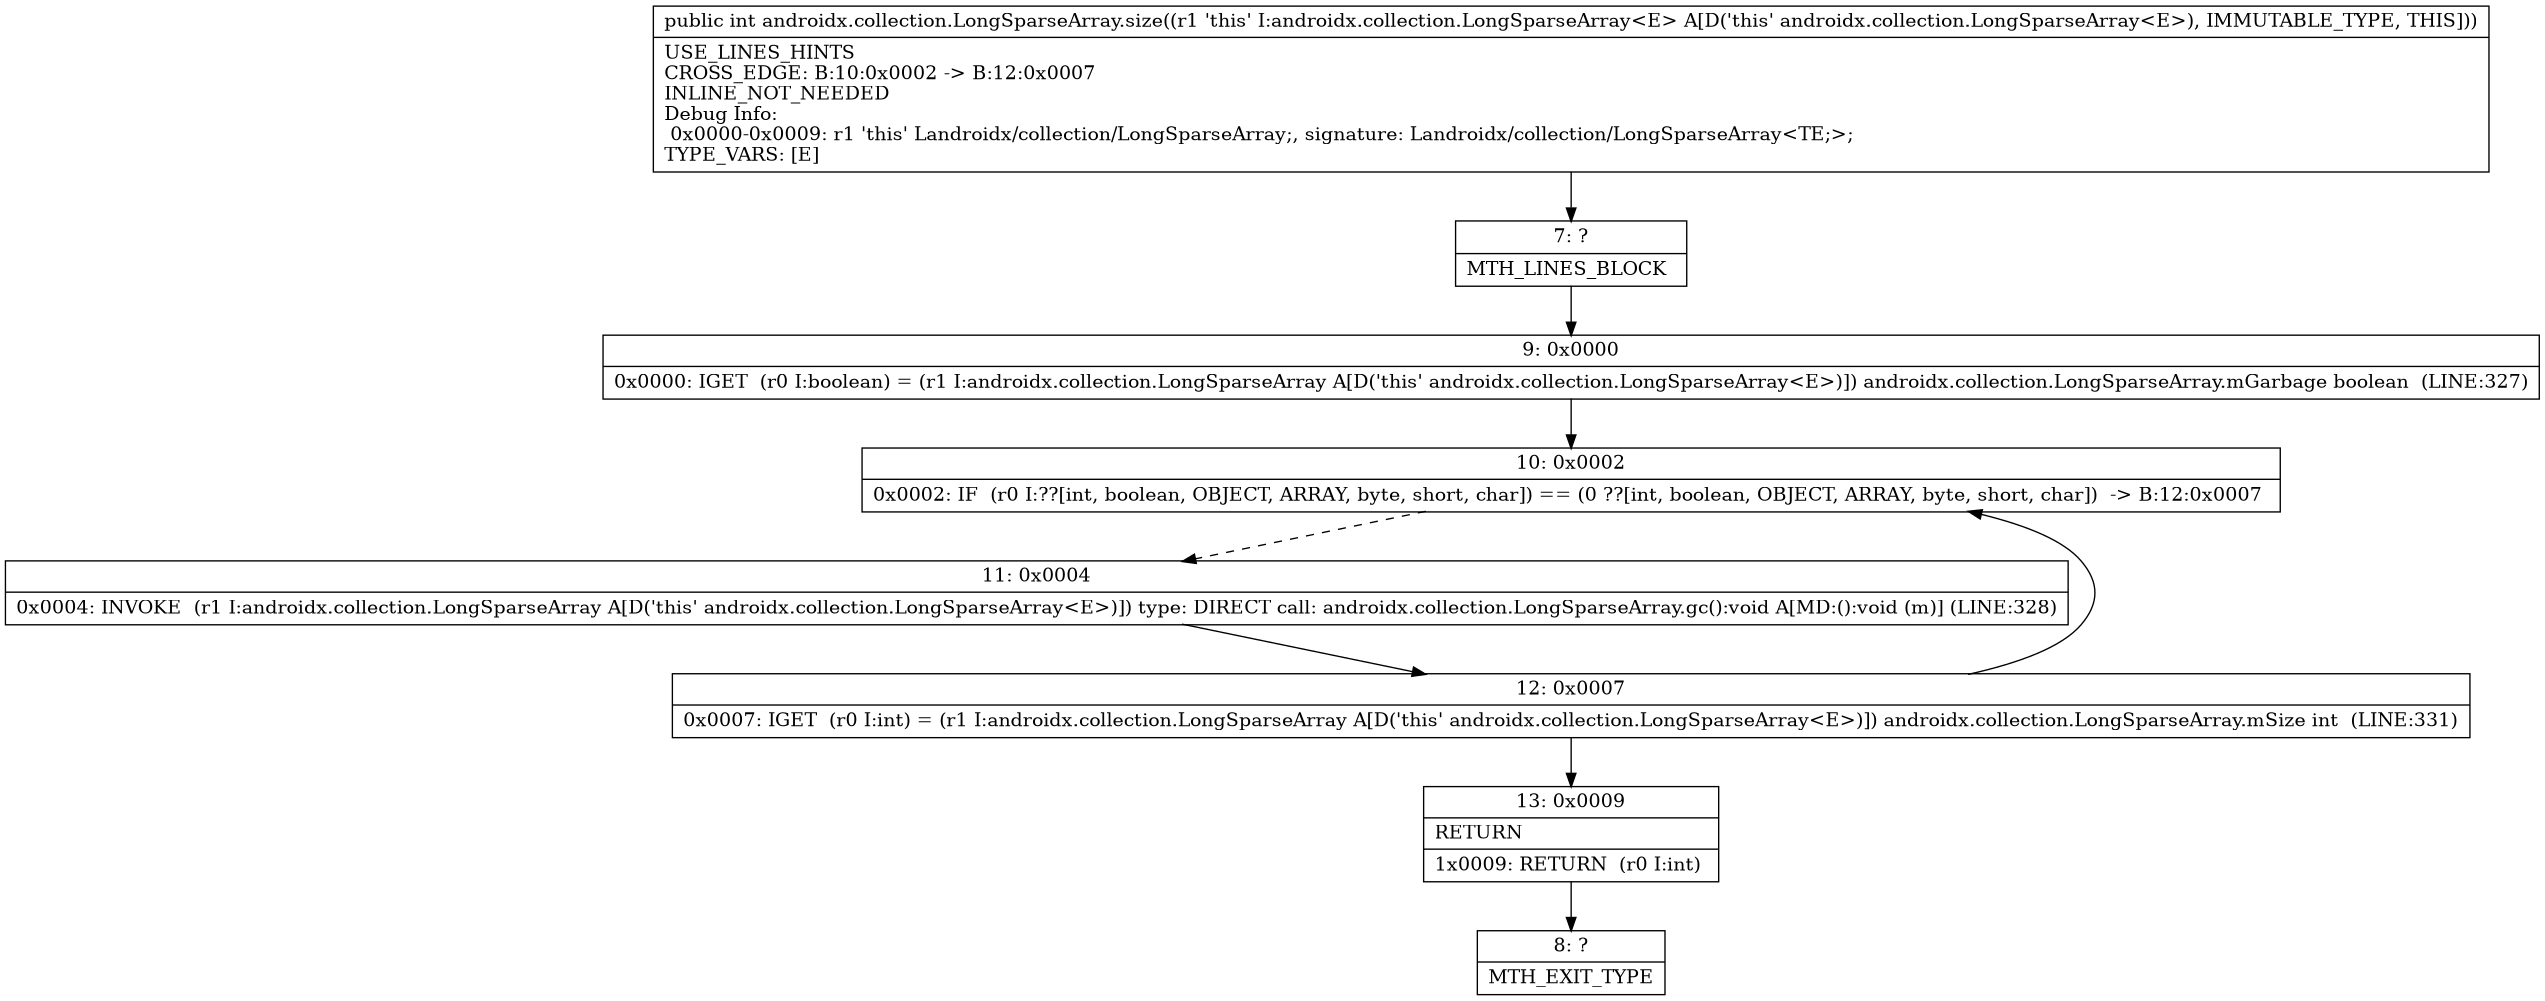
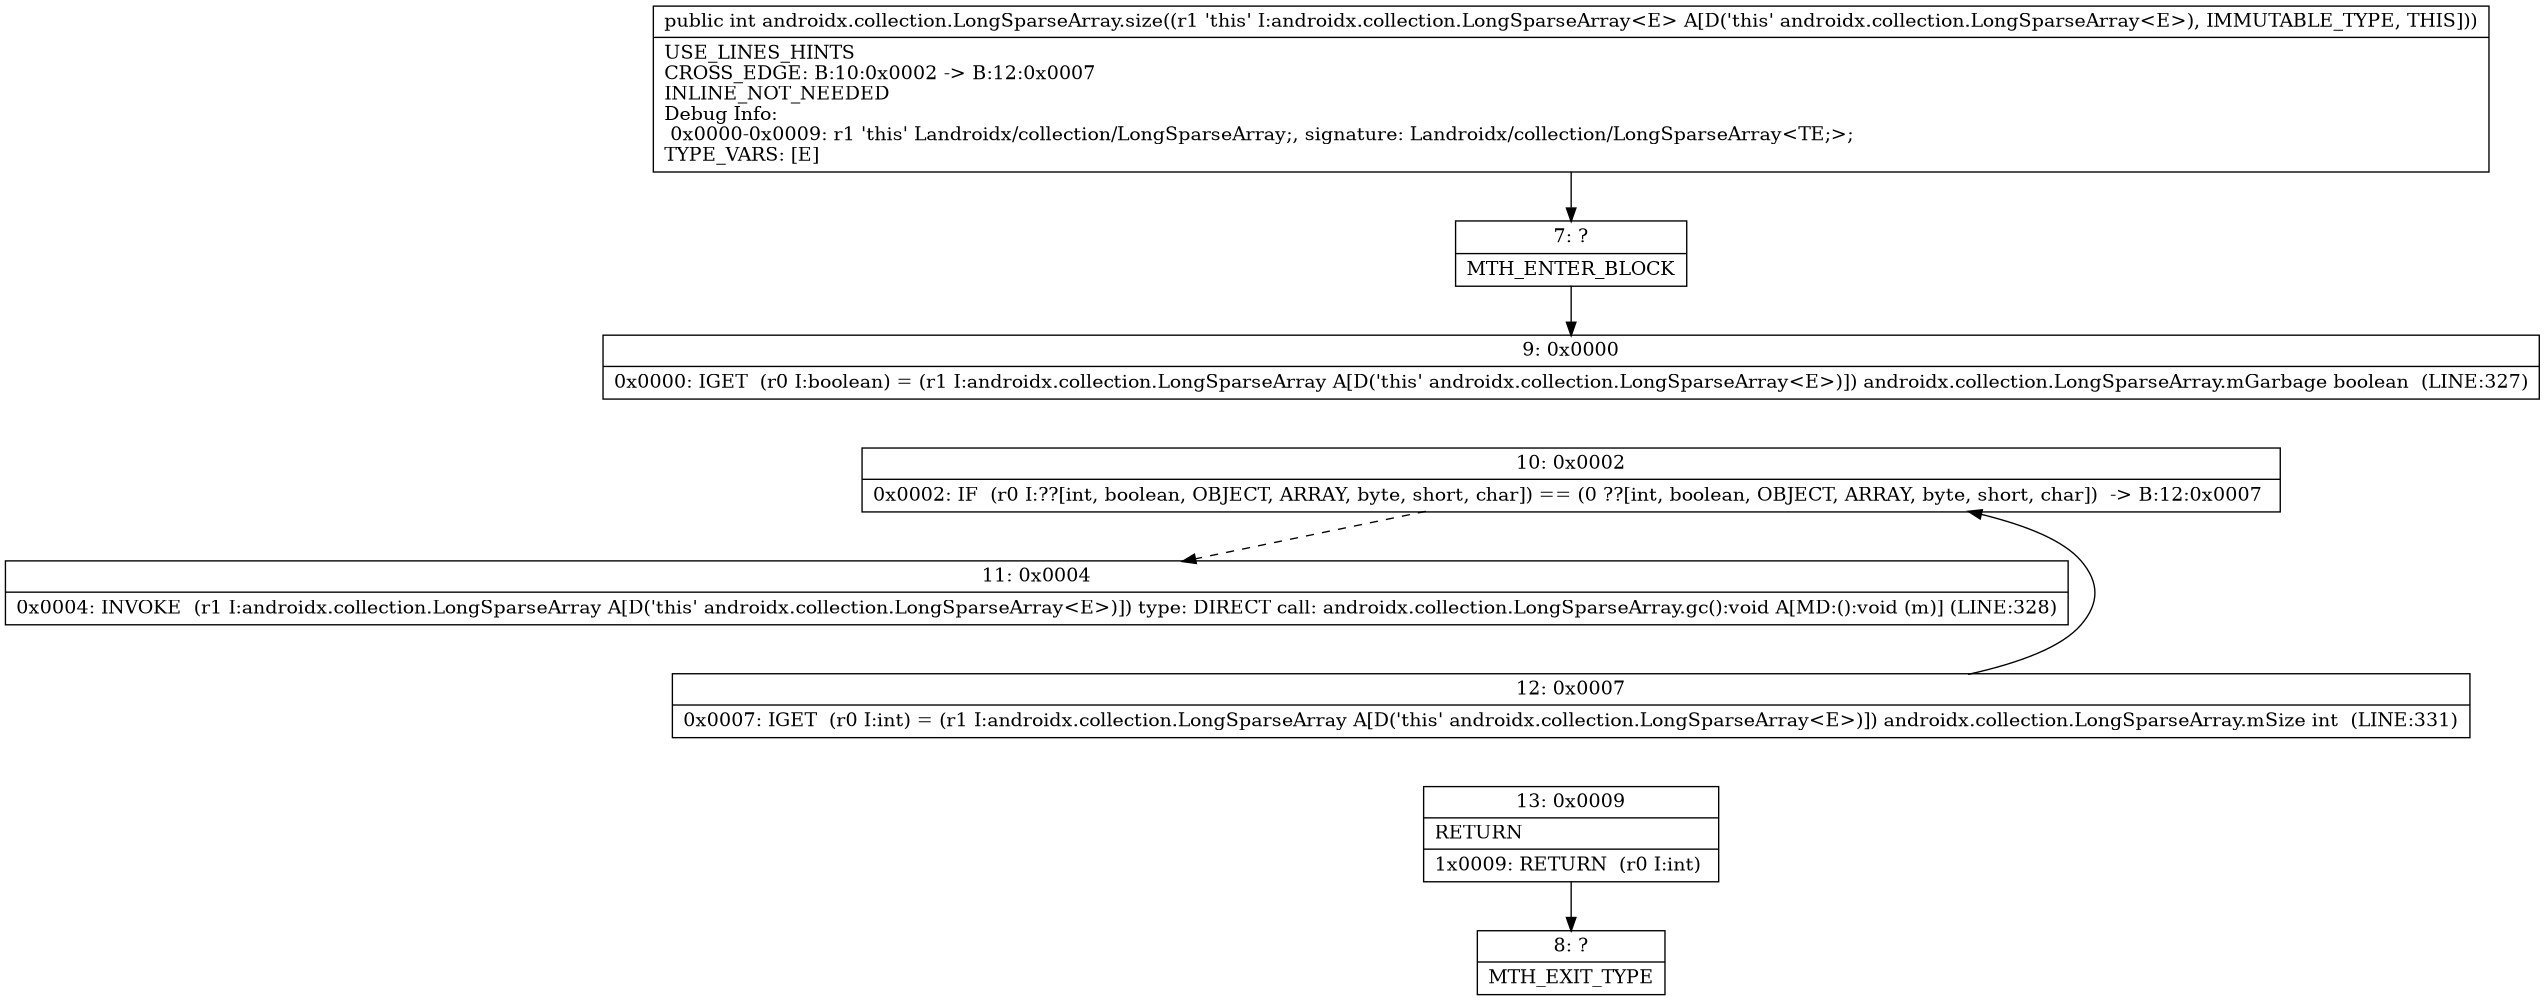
node "7: ?": text "MTH_LINES_BLOCK" -> "MTH_ENTER_BLOCK"
edge "9: 0x0000" -> "10: 0x0002": removed
edge "11: 0x0004" -> "12: 0x0007": removed
edge "12: 0x0007" -> "13: 0x0009": removed
